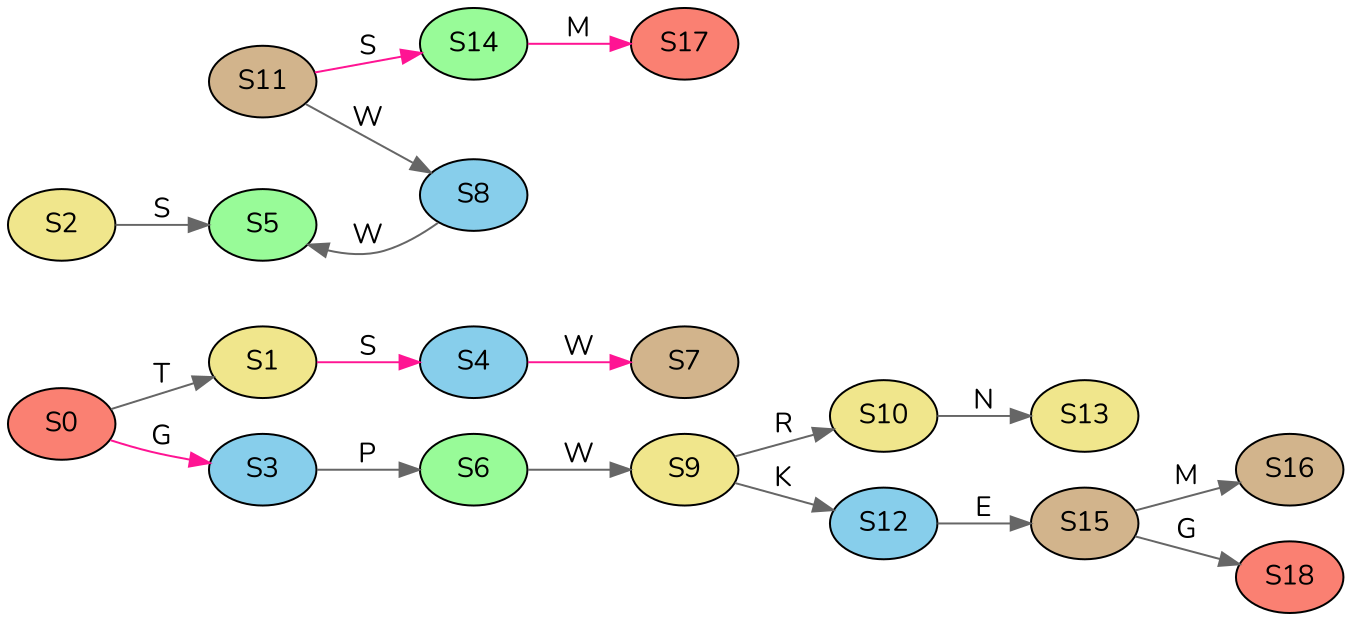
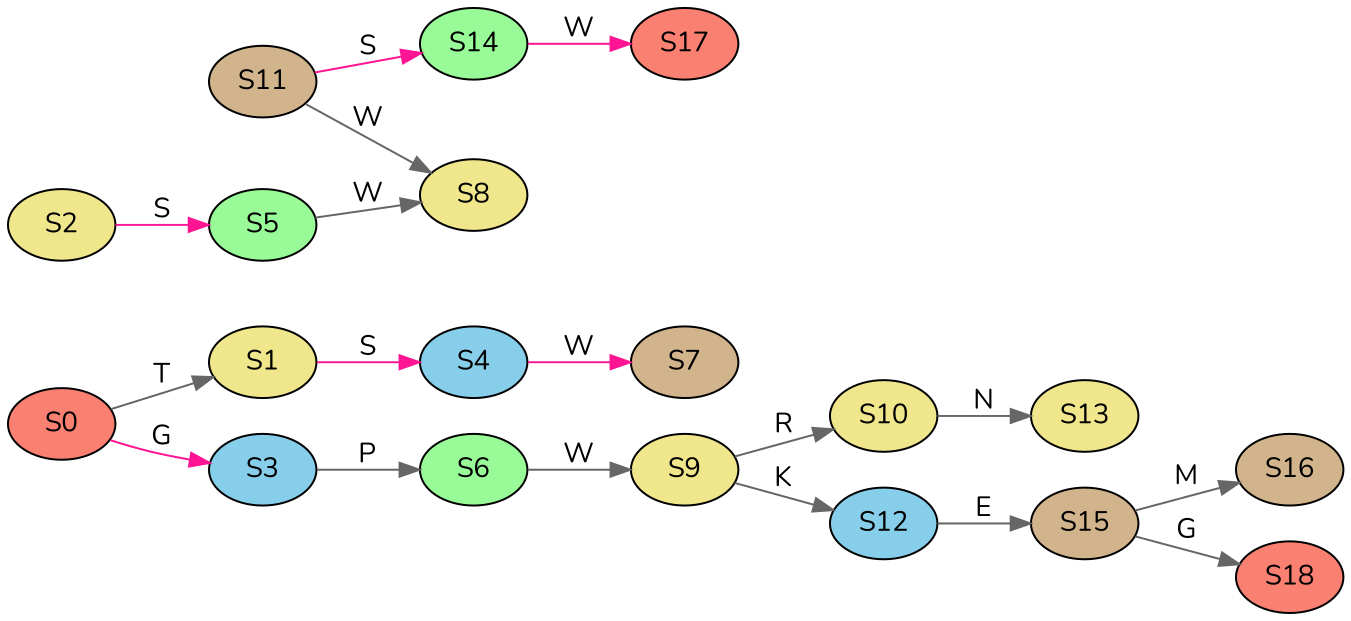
edge "S14" -> "S17": label "M" -> "W"
node "S8": fillcolor skyblue -> khaki
edge "S2" -> "S5": color gray40 -> deeppink
edge "S8" -> "S5": reversed
